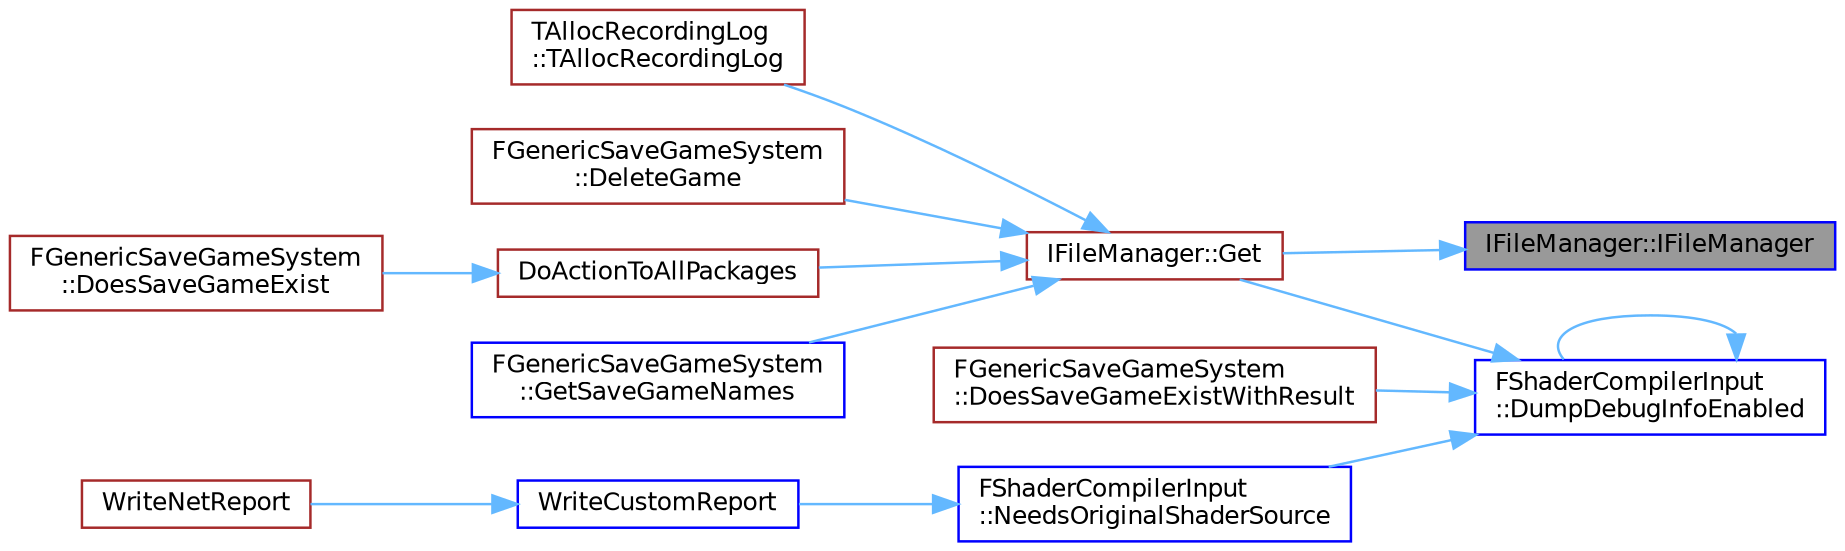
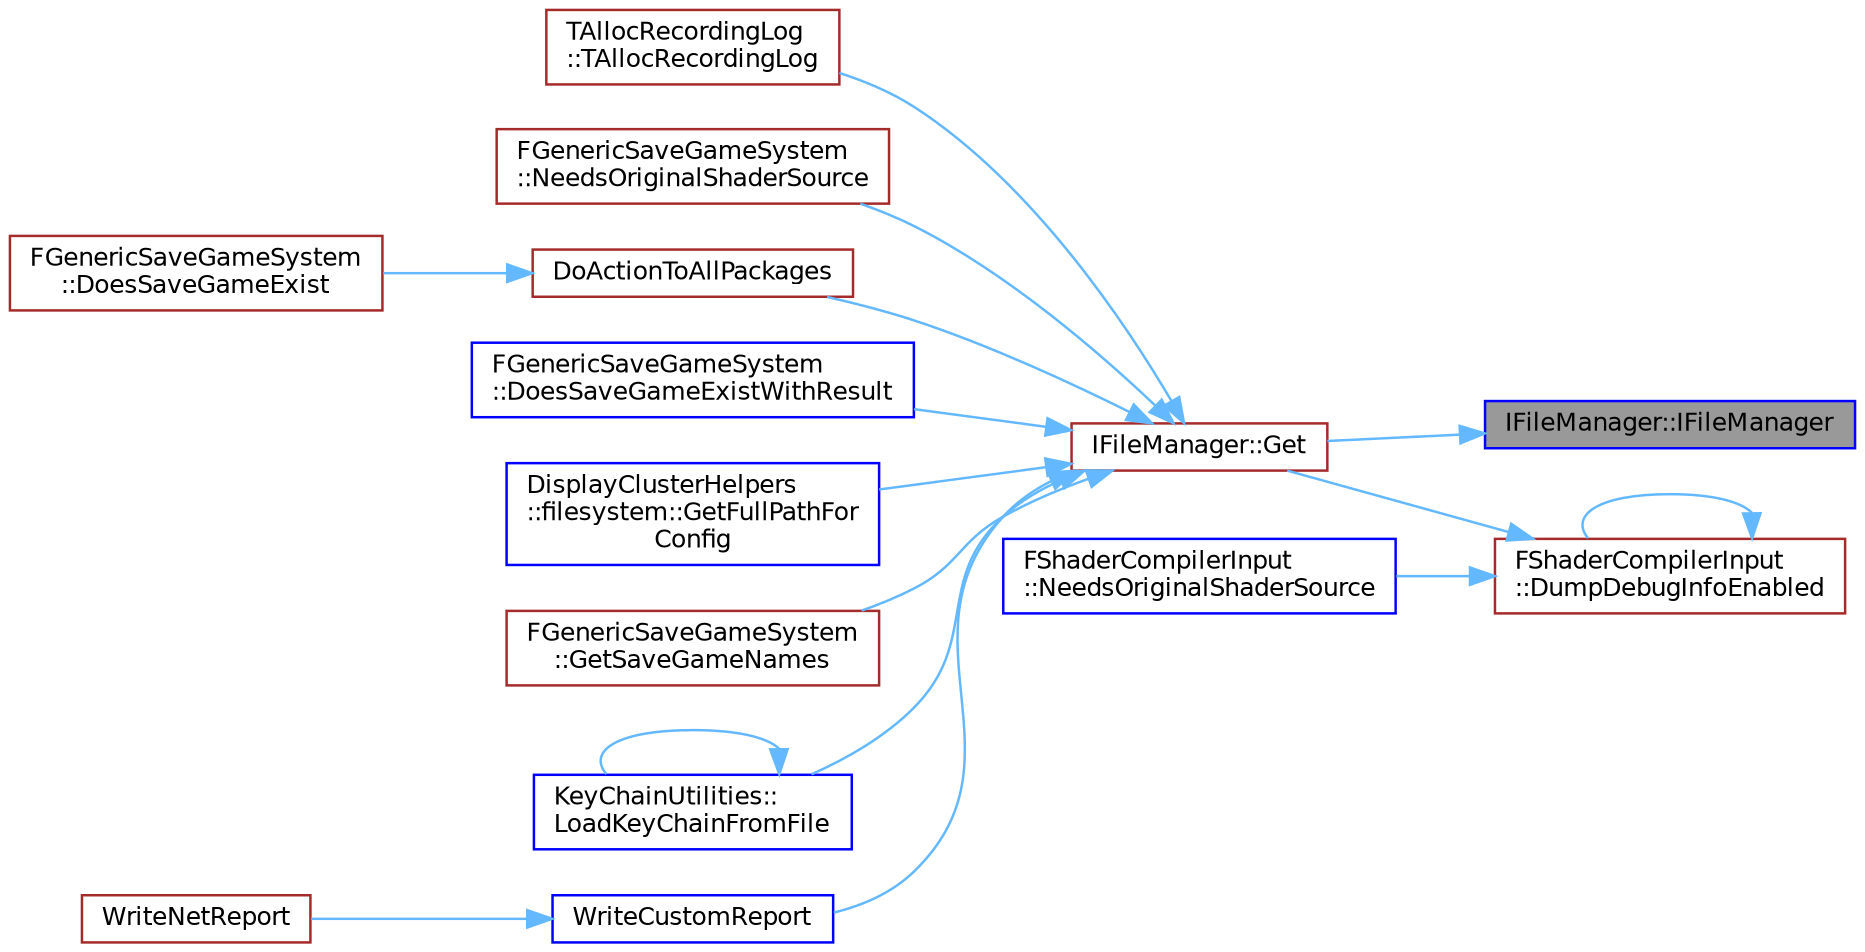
node "FGenericSaveGameSystem ::DeleteGame": label "FGenericSaveGameSystem ::DeleteGame" -> "FGenericSaveGameSystem ::NeedsOriginalShaderSource"
node "FGenericSaveGameSystem ::GetSaveGameNames": color blue -> brown
node "FGenericSaveGameSystem ::DoesSaveGameExistWithResult": color brown -> blue
edge "FGenericSaveGameSystem ::DoesSaveGameExistWithResult" -> "FShaderCompilerInput ::DumpDebugInfoEnabled": now "FGenericSaveGameSystem ::DoesSaveGameExistWithResult" -> "IFileManager::Get"
node "FShaderCompilerInput ::DumpDebugInfoEnabled": color blue -> brown
edge "WriteCustomReport" -> "FShaderCompilerInput ::NeedsOriginalShaderSource": now "WriteCustomReport" -> "IFileManager::Get"
node "DisplayClusterHelpers ::filesystem::GetFullPathFor Config": added
node "KeyChainUtilities:: LoadKeyChainFromFile": added
